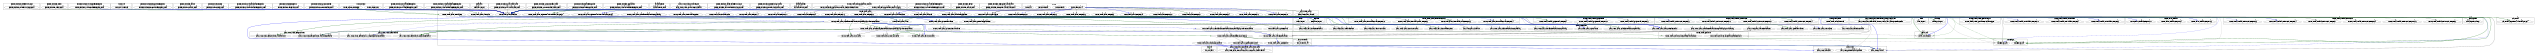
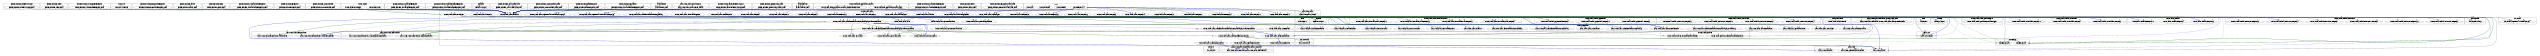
node "ANTLR::Runtime::DFA::meta": label "ANTLR::Runtime::DFA::meta" -> "ANTLR::Runtime::ANON::meta"
node "Moose::Meta::Method::Constructor::BEGIN@5": label "Moose::Meta::Method::Constructor::BEGIN@5" -> "Moose::Lexer::Method::Constructor::BEGIN@5"
